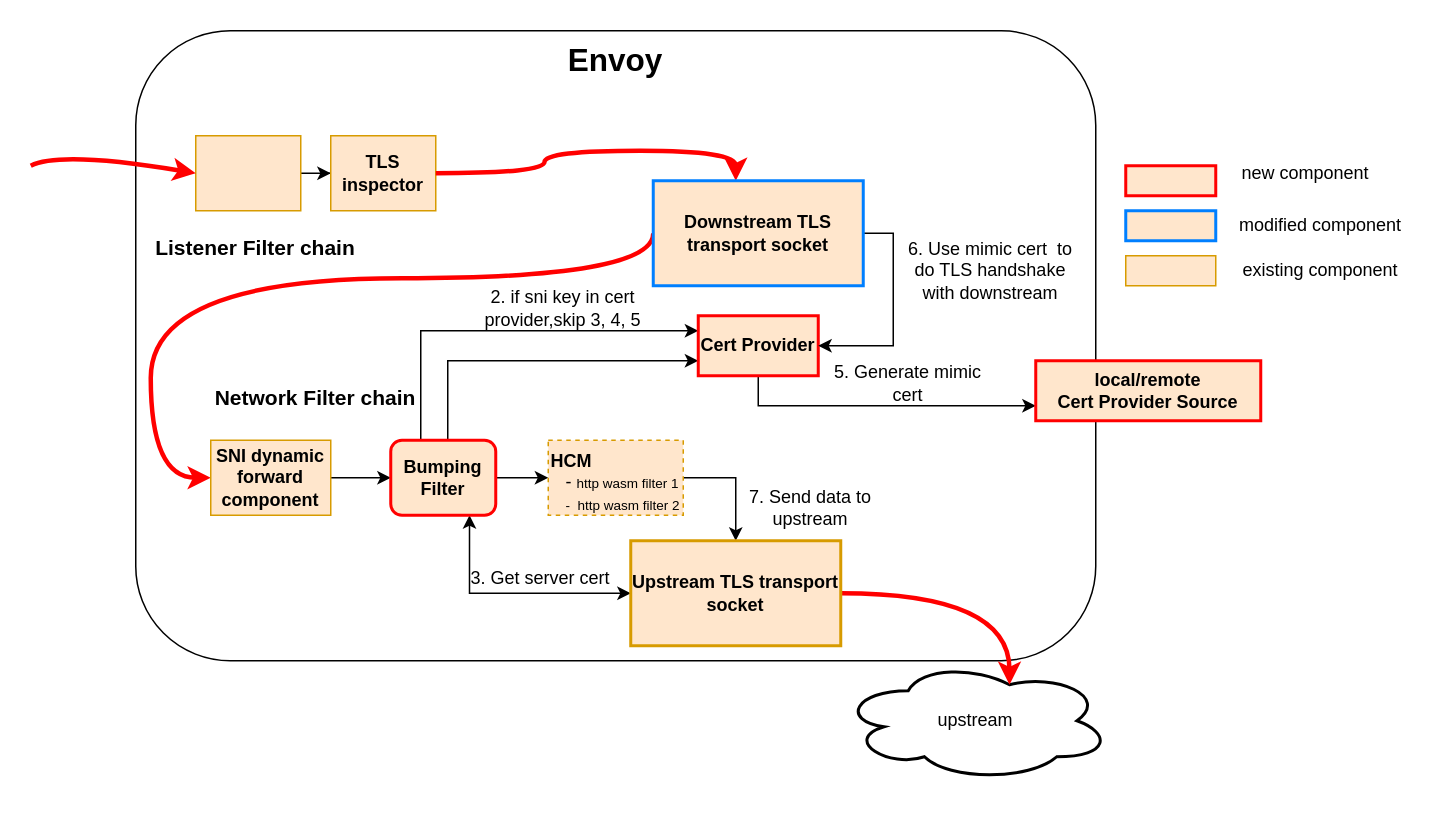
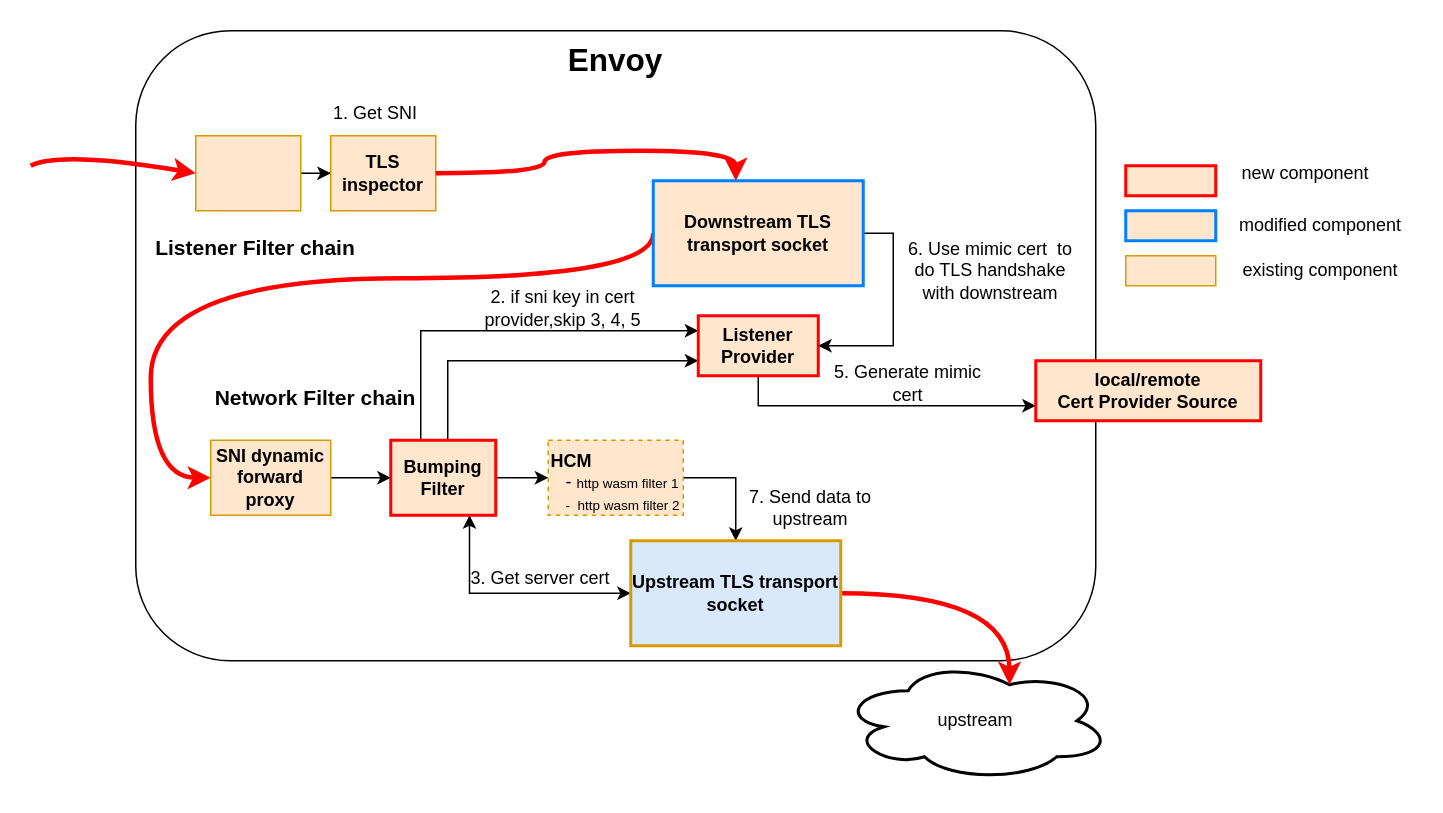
node "1. Get SNI": added
node "Cert Provider": label "Cert Provider" -> "Listener Provider"
node "SNI dynamic forward component": label "SNI dynamic forward component" -> "SNI dynamic forward proxy"
node "Bumping Filter": shape rounded rectangle -> rectangle
node "Upstream TLS transport socket": fillcolor #ffe6cc -> #dae8fc
